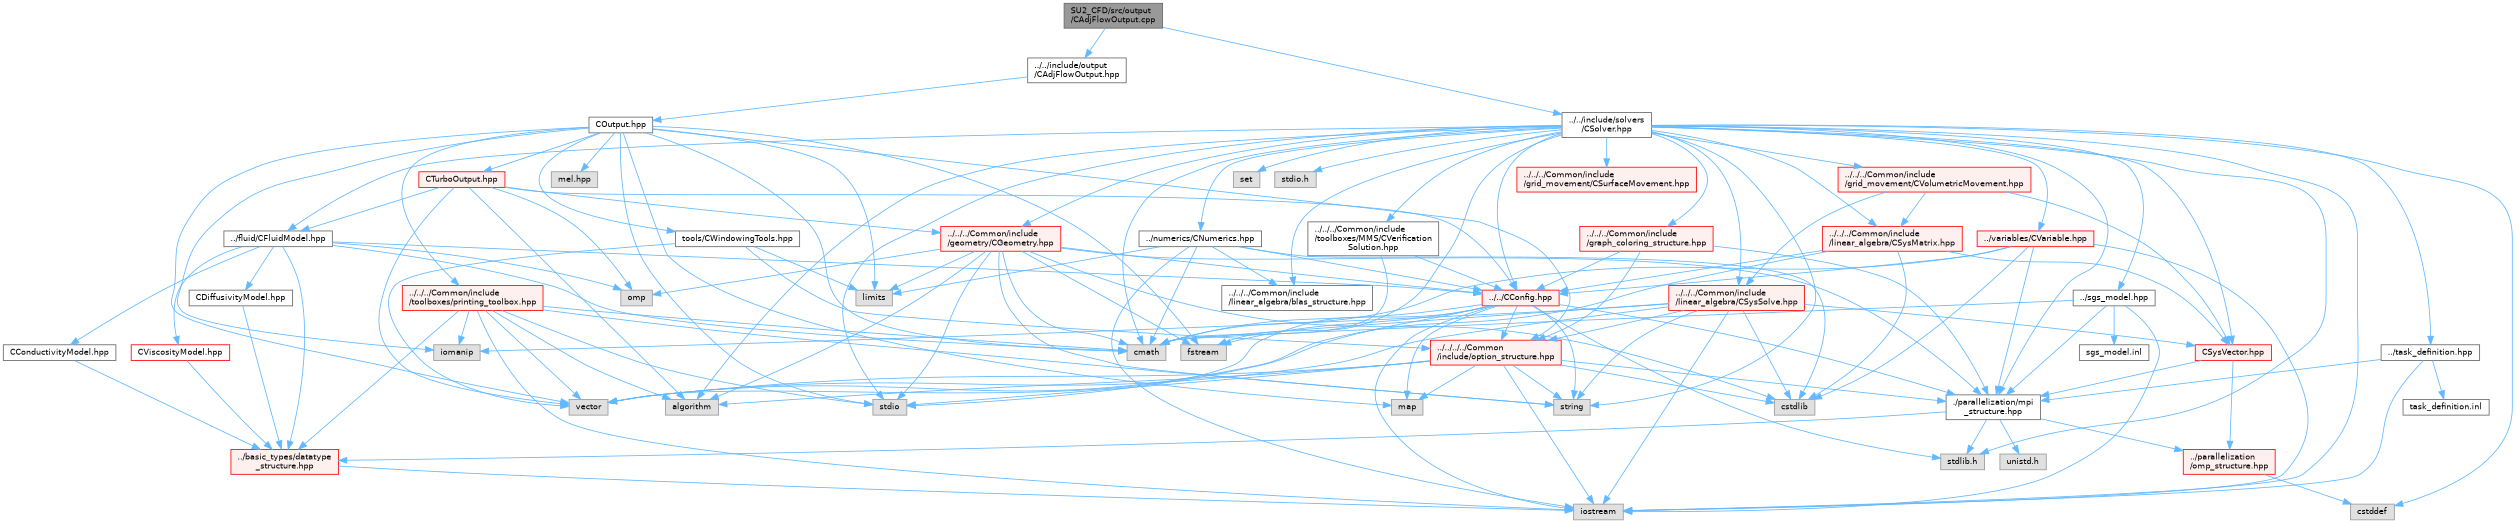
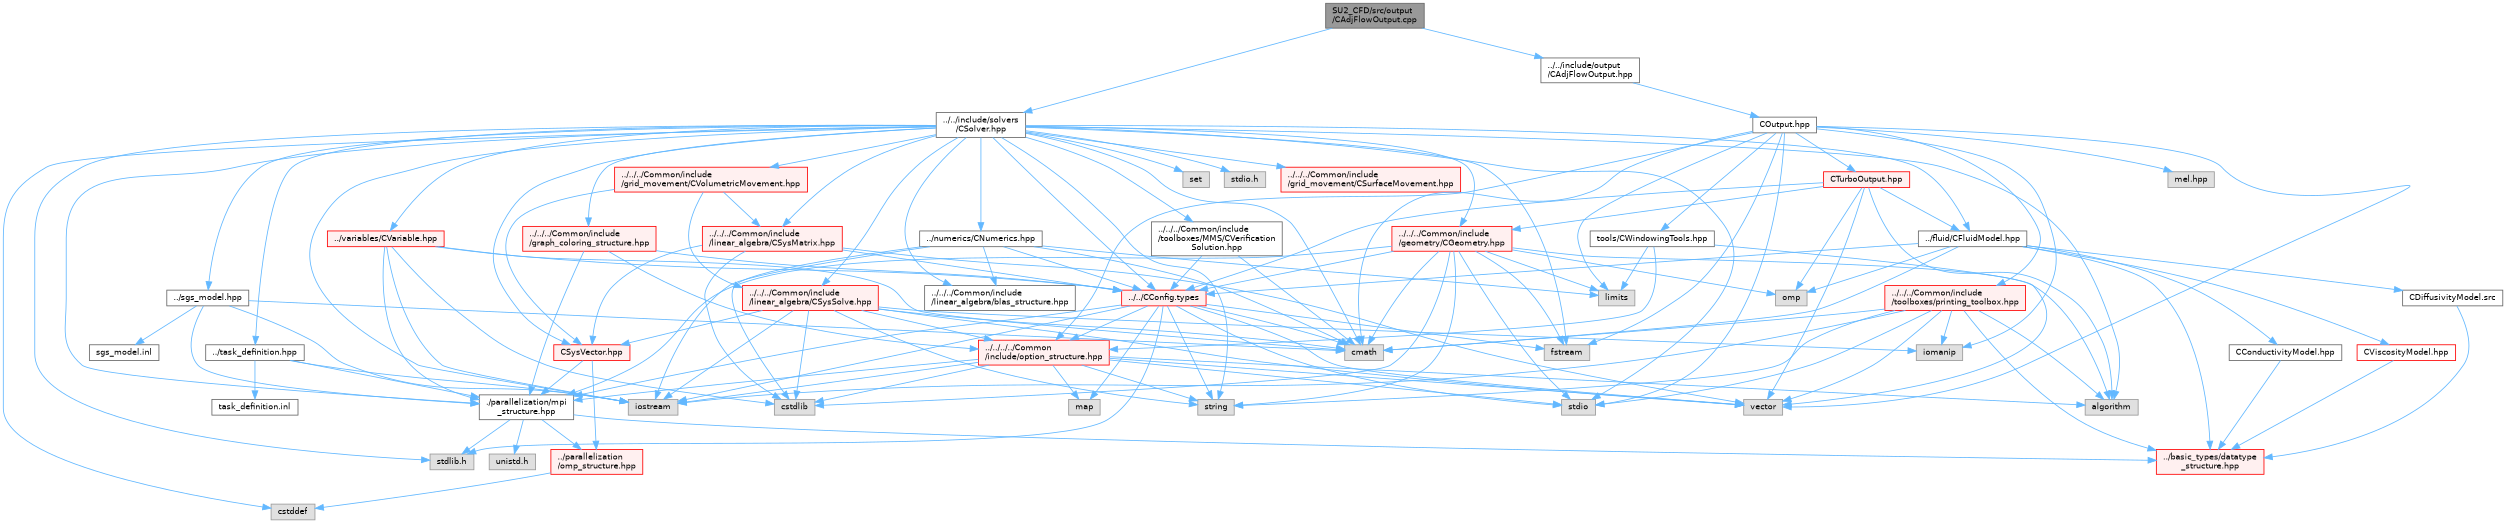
node "CDiffusivityModel.hpp": label "CDiffusivityModel.hpp" -> "CDiffusivityModel.src"
node "../../CConfig.hpp": label "../../CConfig.hpp" -> "../../CConfig.types"
edge "COutput.hpp" -> "map": removed
edge "../basic_types/datatype _structure.hpp" -> "iostream": removed
